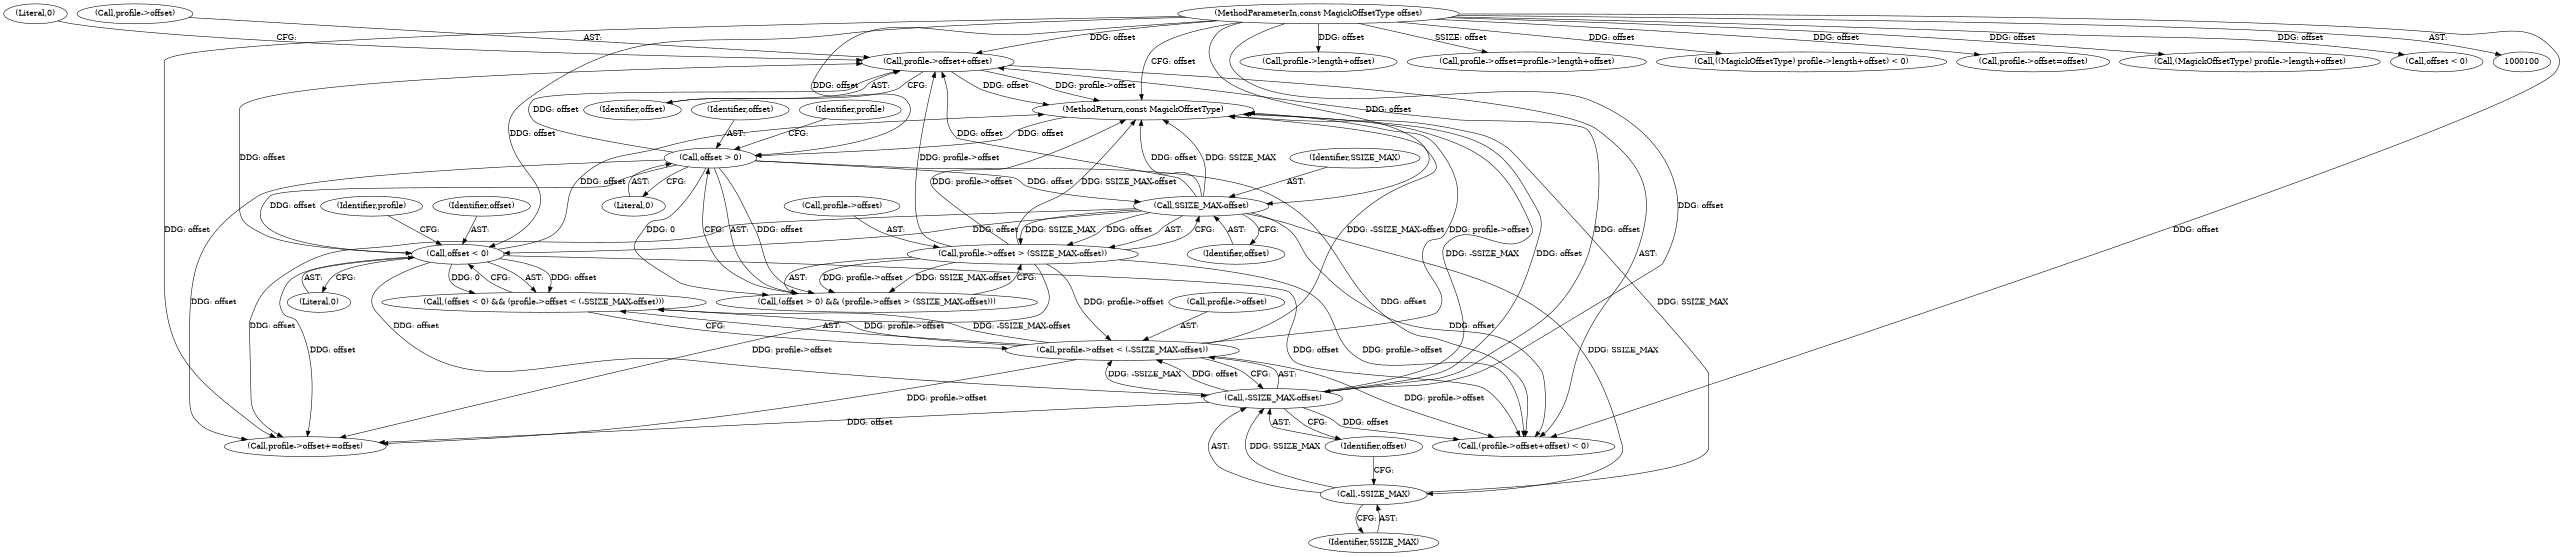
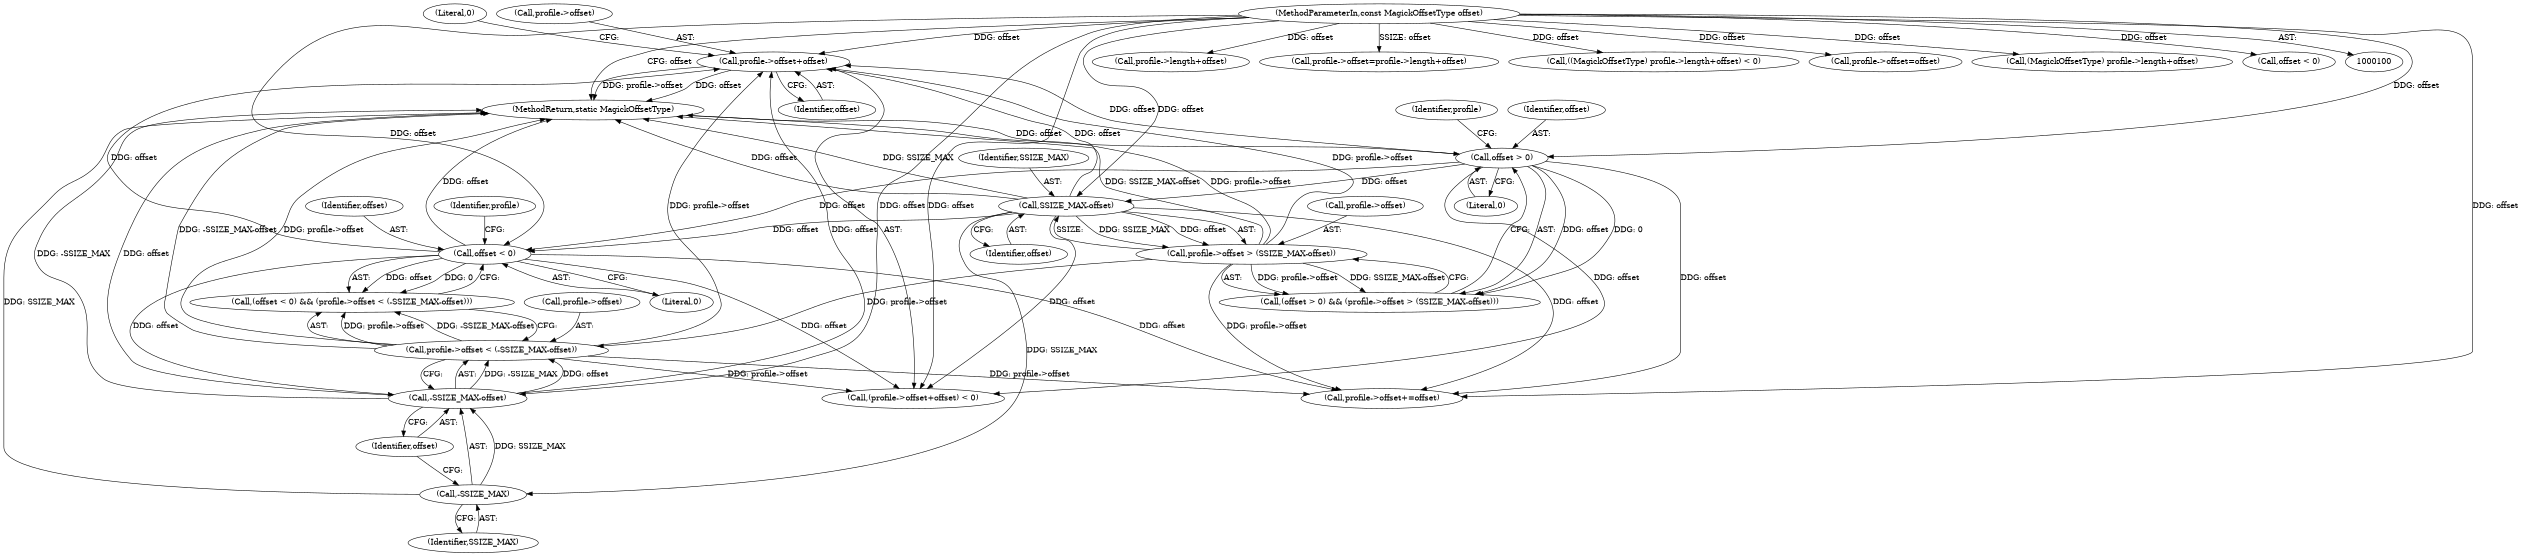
node "(MethodReturn,const MagickOffsetType)": label "(MethodReturn,const MagickOffsetType)" -> "(MethodReturn,static MagickOffsetType)"
edge "(Call,profile->offset > (SSIZE_MAX-offset))" -> "(Call,SSIZE_MAX-offset)": label "CFG: " -> "SSIZE: "
edge "(Call,profile->offset < (-SSIZE_MAX-offset))" -> "(Call,profile->offset+offset)": added, label "DDG: profile->offset"
edge "(Call,profile->offset > (SSIZE_MAX-offset))" -> "(Call,(profile->offset+offset) < 0)": removed, label "DDG: profile->offset"
edge "(Call,-SSIZE_MAX-offset)" -> "(Call,profile->offset+=offset)": removed, label "DDG: offset"
edge "(Call,-SSIZE_MAX-offset)" -> "(Call,(profile->offset+offset) < 0)": removed, label "DDG: offset"
